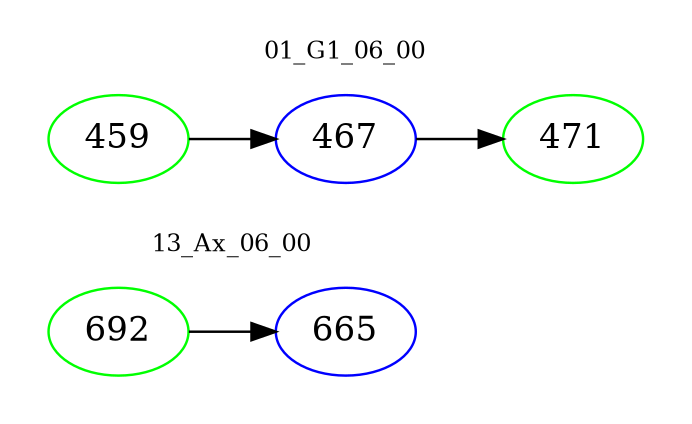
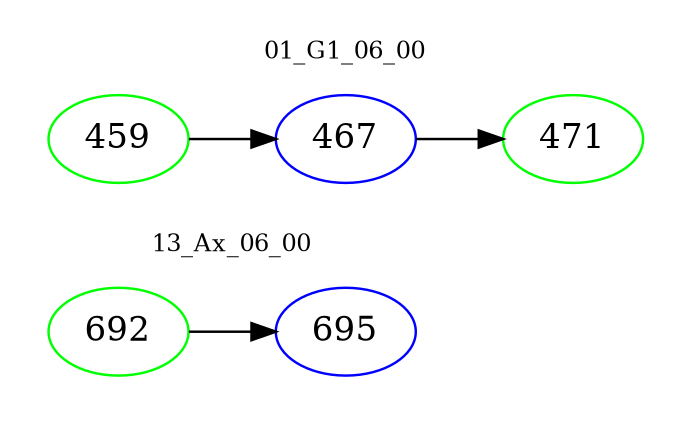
node "665": label "665" -> "695"
